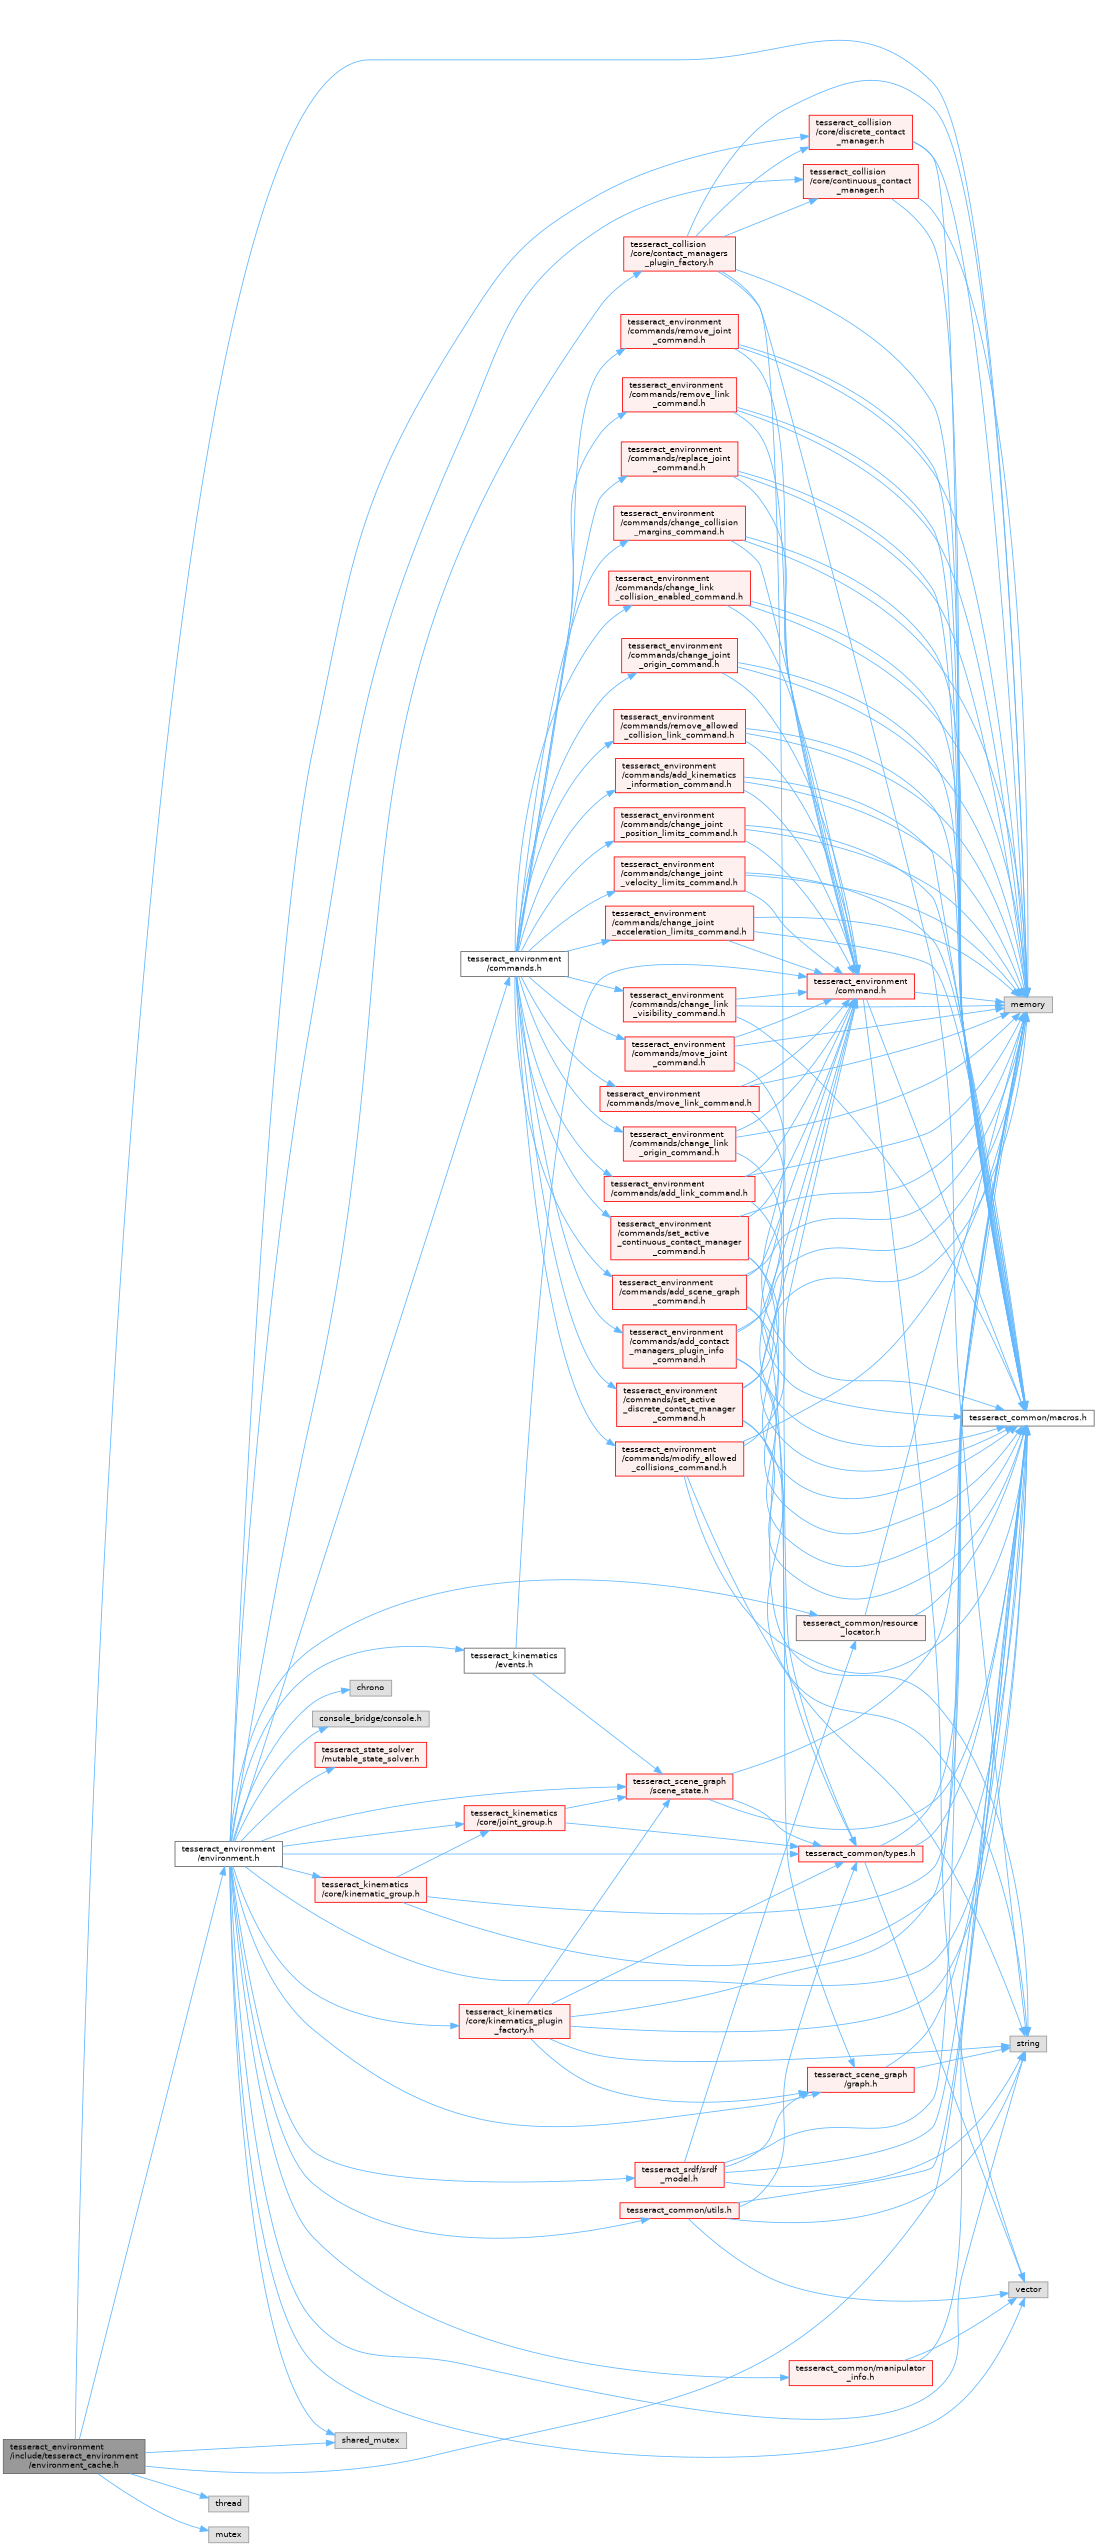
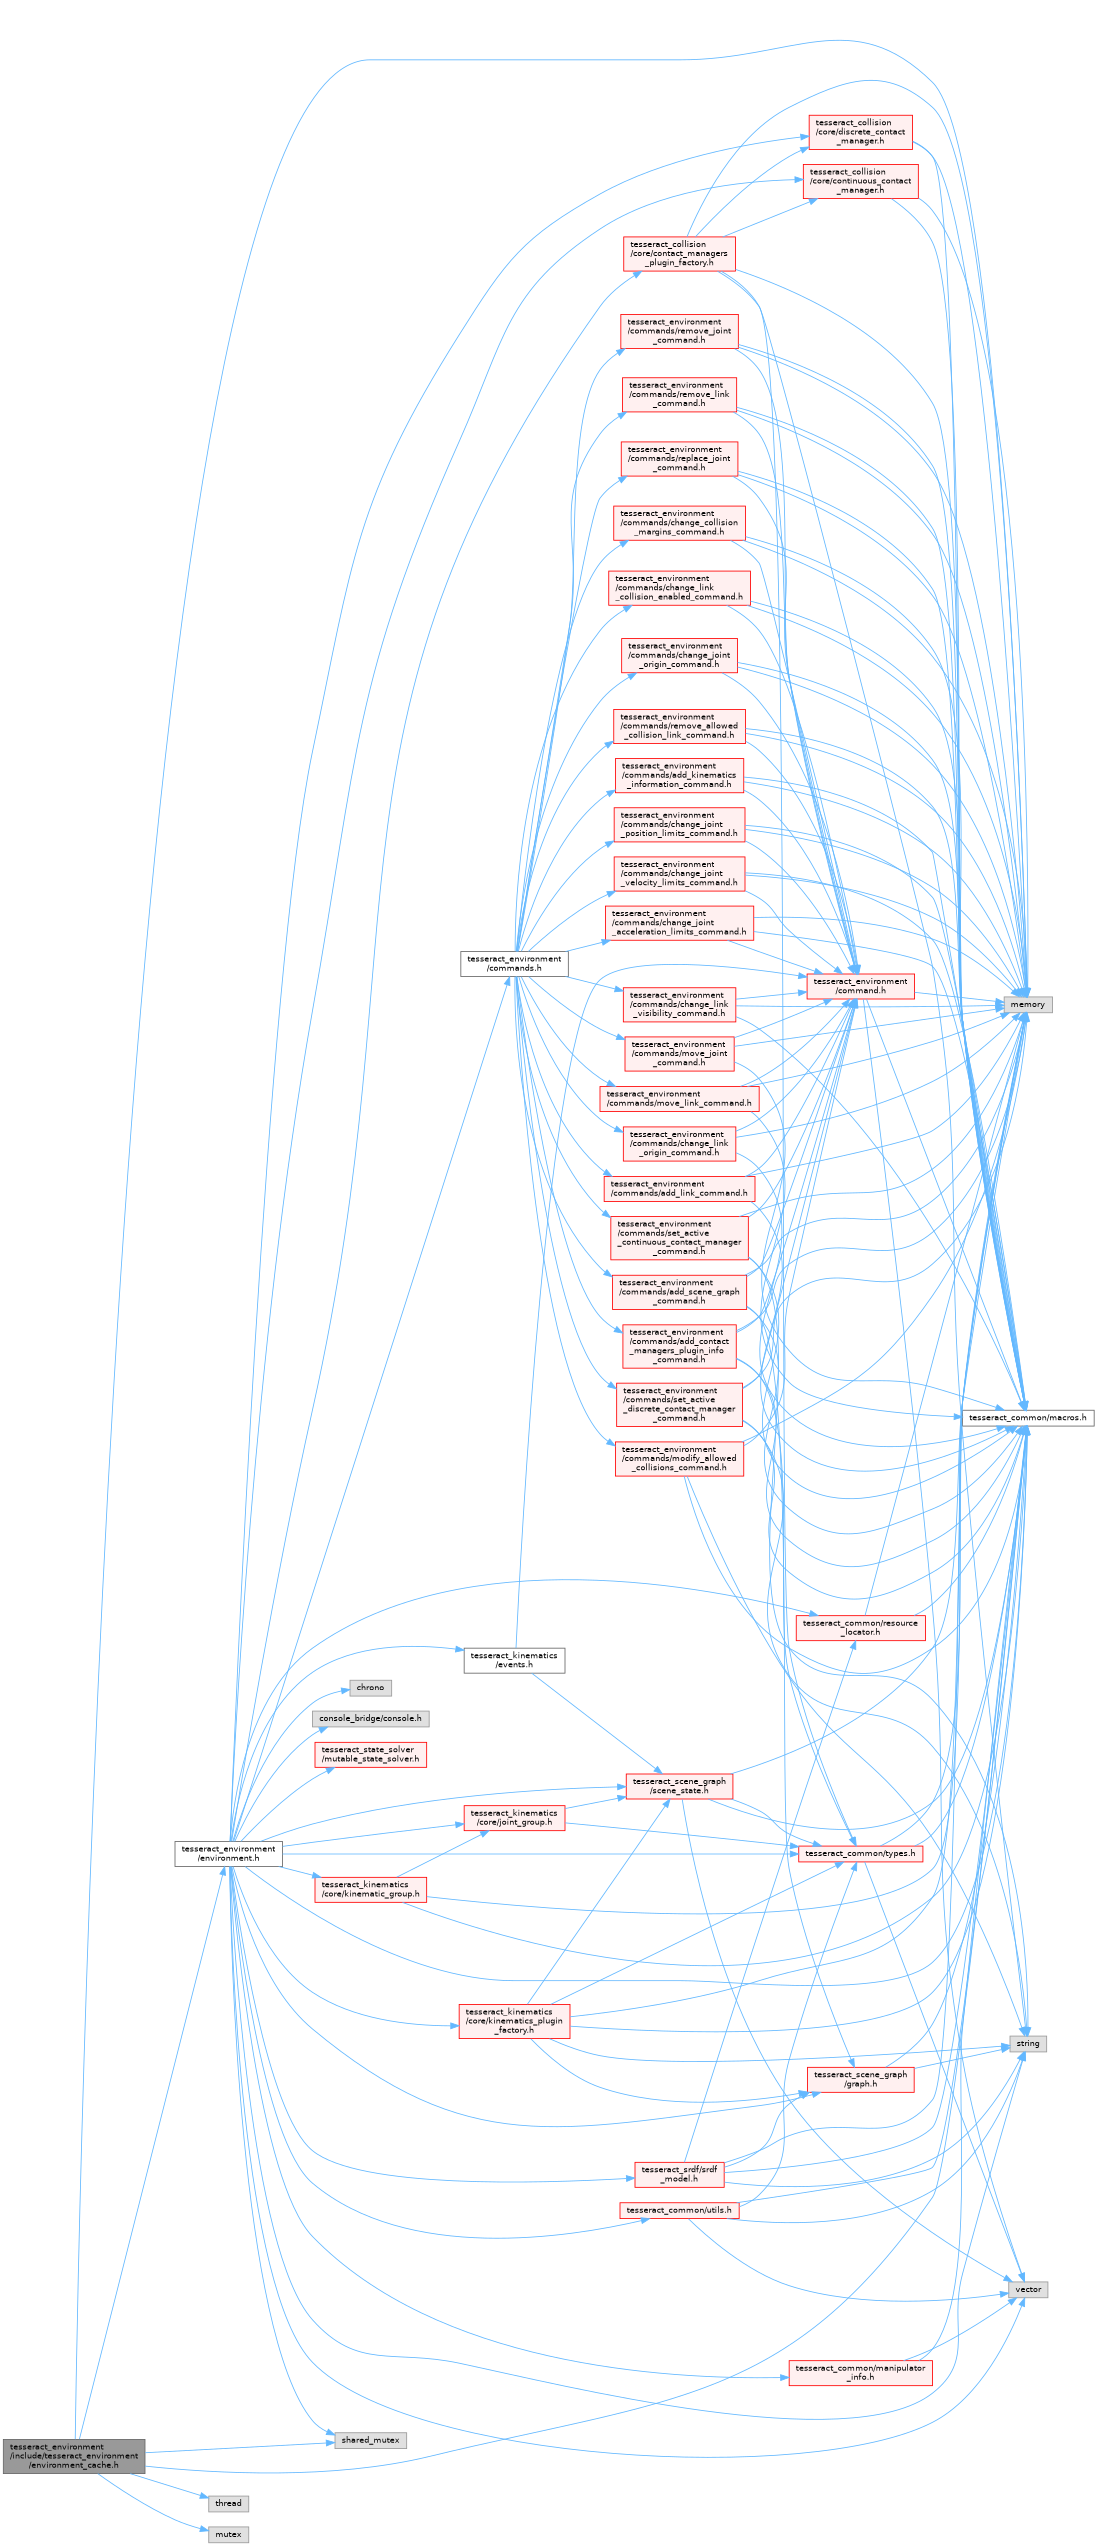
node "tesseract_common/resource _locator.h": color grey40 -> red
edge "tesseract_scene_graph /scene_state.h" -> "vector": added
